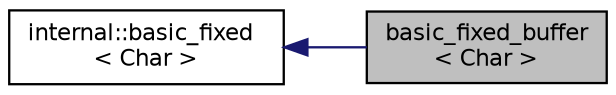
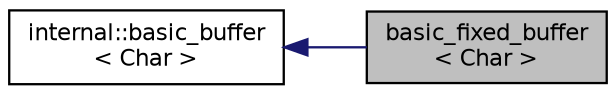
node "internal::basic_fixed < Char >": label "internal::basic_fixed < Char >" -> "internal::basic_buffer < Char >"
